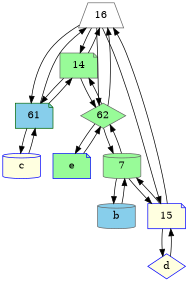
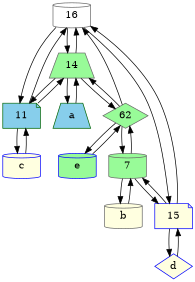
node "16": shape trapezium -> cylinder
edge "16" -> "62": removed
node "14": shape note -> trapezium
node "61": label "61" -> "11"
node "a": added
node "e": shape note -> cylinder
node "b": fillcolor skyblue -> lightyellow
